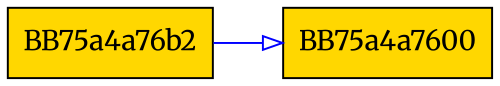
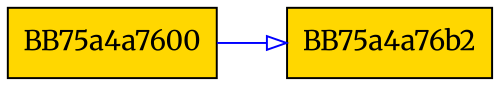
edge "BB75a4a76b2" -> "BB75a4a7600": reversed
